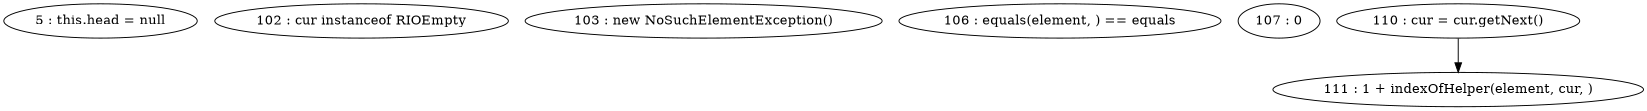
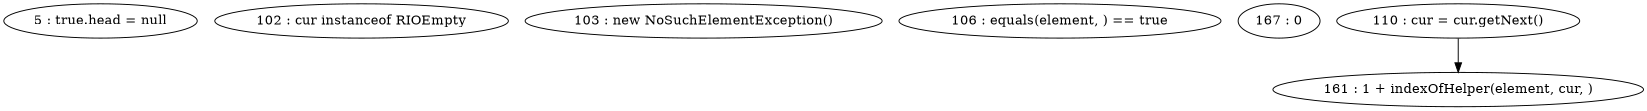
node "5 : this.head = null": label "5 : this.head = null" -> "5 : true.head = null"
node "106 : equals(element, ) == equals": label "106 : equals(element, ) == equals" -> "106 : equals(element, ) == true"
node "107 : 0": label "107 : 0" -> "167 : 0"
node "111 : 1 + indexOfHelper(element, cur, )": label "111 : 1 + indexOfHelper(element, cur, )" -> "161 : 1 + indexOfHelper(element, cur, )"
